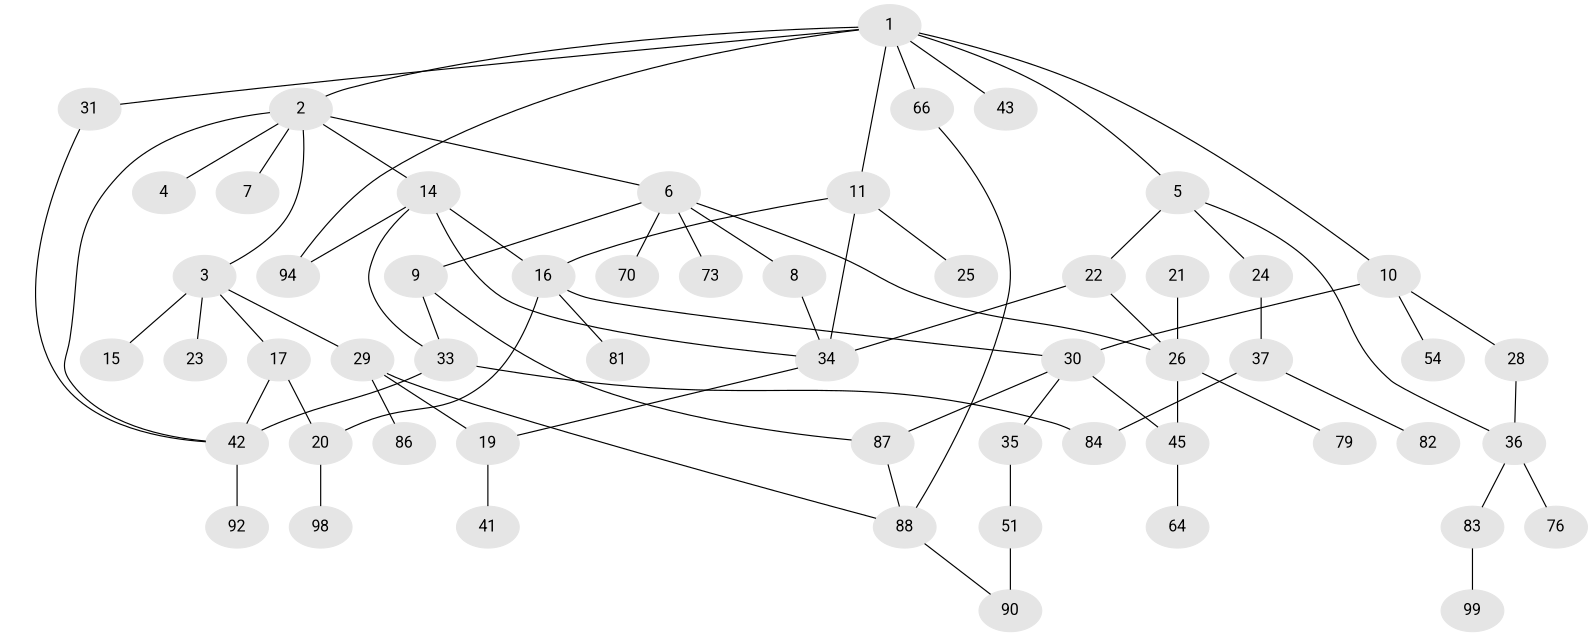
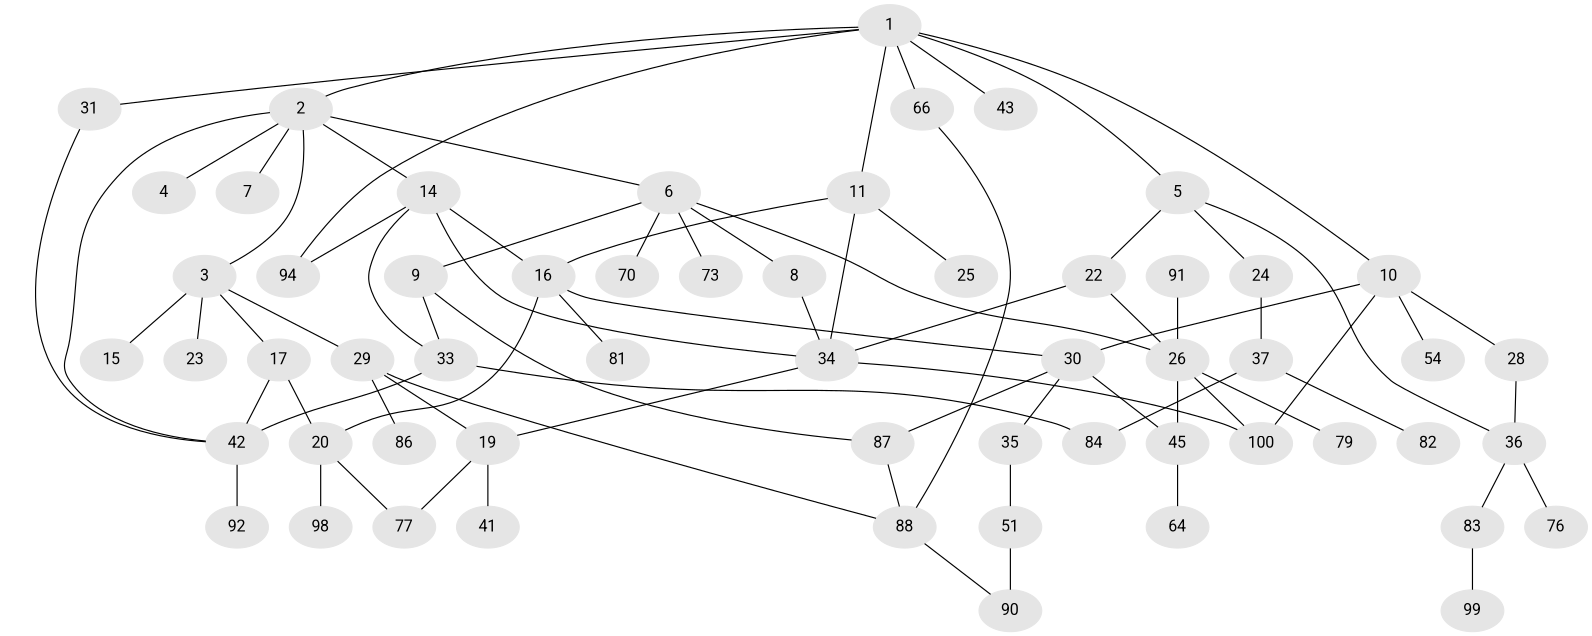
node "21": label "21" -> "91"
node "100": added
node "77": added
